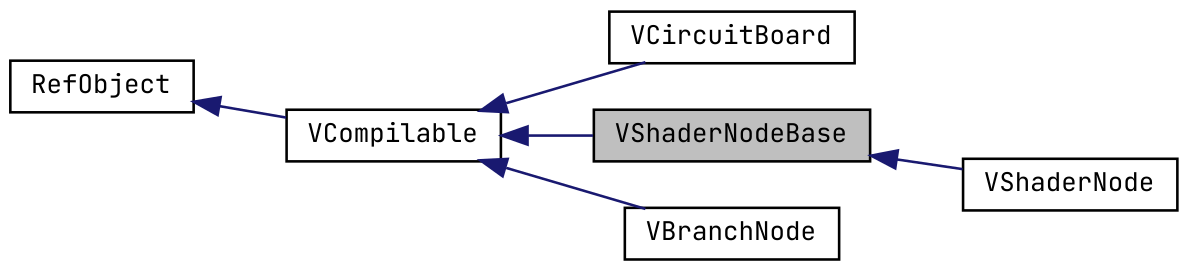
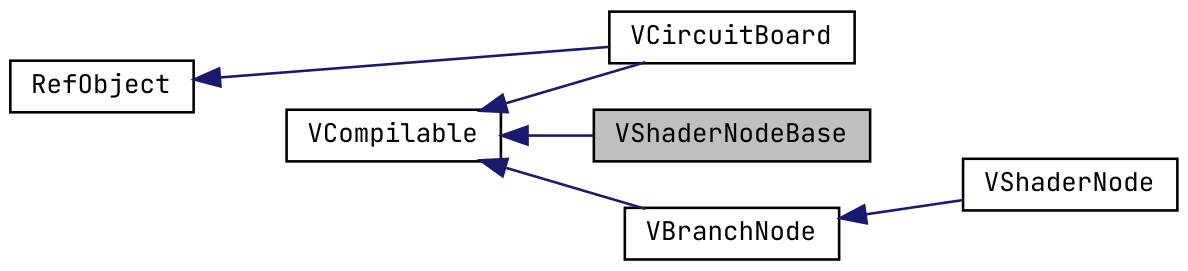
edge "VCompilable" -> "RefObject": now "VCircuitBoard" -> "RefObject"
edge "VShaderNode" -> "VShaderNodeBase": now "VShaderNode" -> "VBranchNode"
